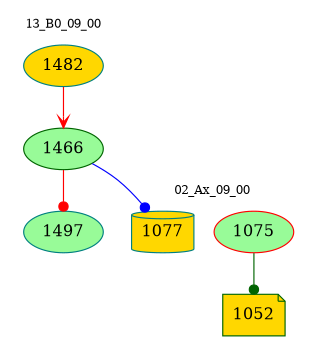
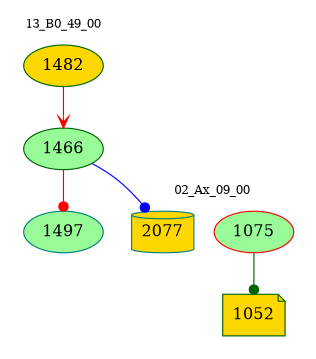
cluster "13_B0_09_00": label "13_B0_09_00" -> "13_B0_49_00"
node "1482": color teal -> darkgreen
node "1077": label "1077" -> "2077"
